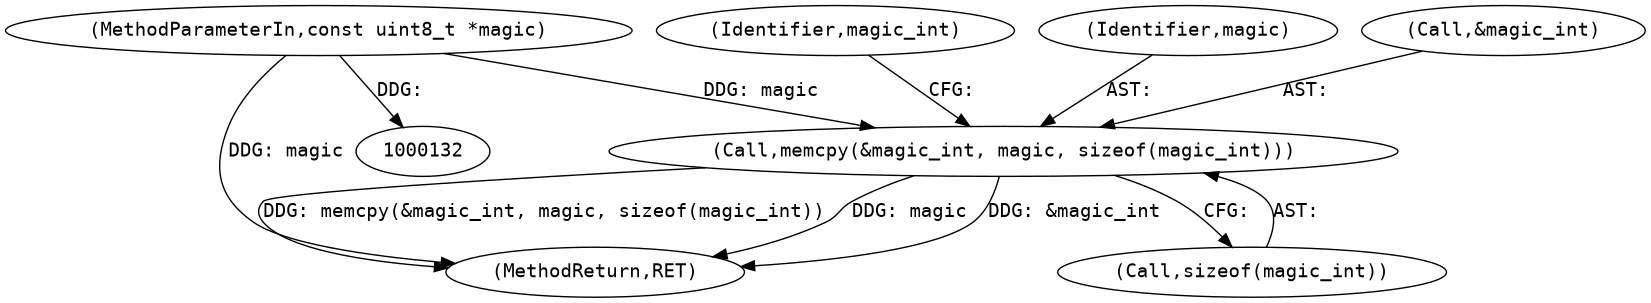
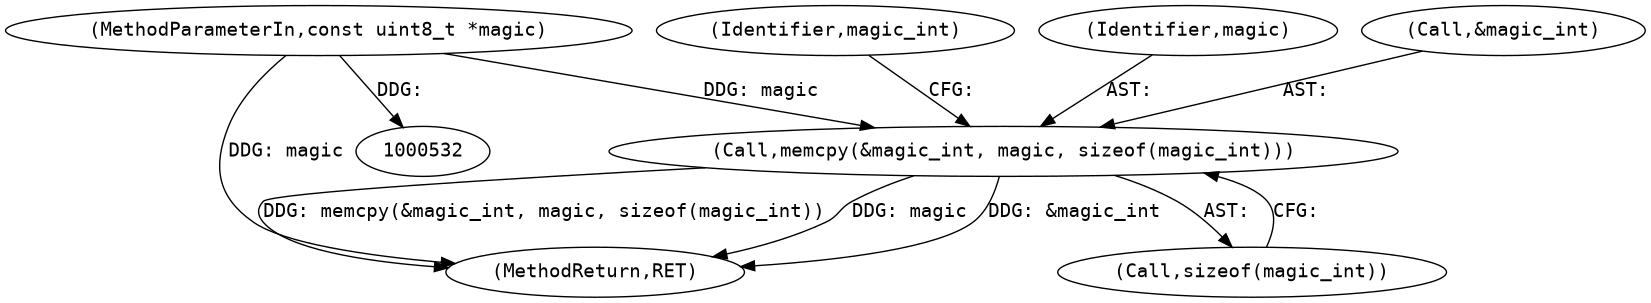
node "1000132": label "1000132" -> "1000532"
edge "(Call,memcpy(&magic_int, magic, sizeof(magic_int)))" -> "(Call,sizeof(magic_int))": label "CFG: " -> "AST: "
edge "(Call,sizeof(magic_int))" -> "(Call,memcpy(&magic_int, magic, sizeof(magic_int)))": label "AST: " -> "CFG: "
